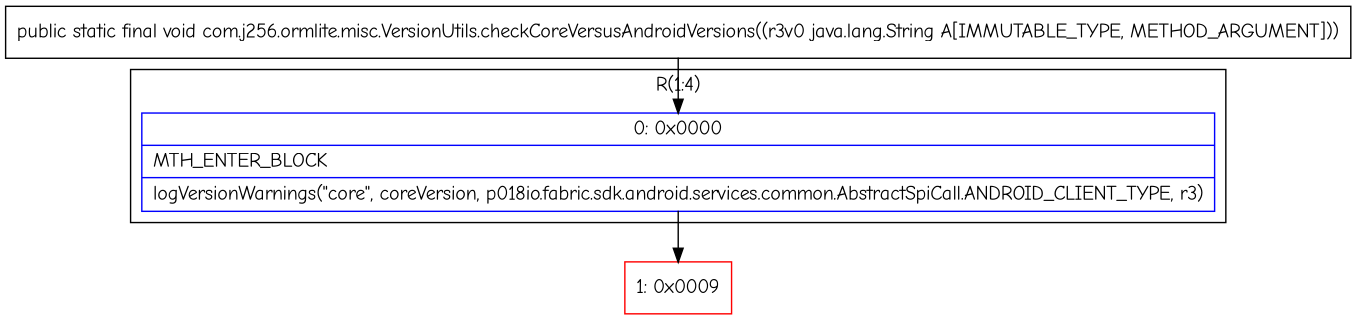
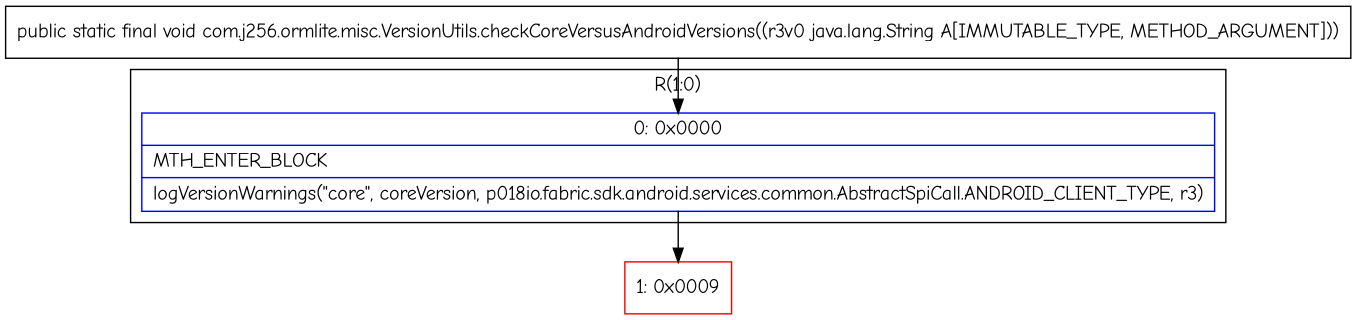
cluster "R(1:4)": label "R(1:4)" -> "R(1:0)"
